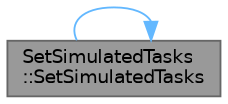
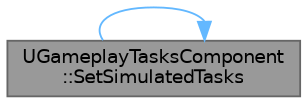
node "SetSimulatedTasks ::SetSimulatedTasks": label "SetSimulatedTasks ::SetSimulatedTasks" -> "UGameplayTasksComponent ::SetSimulatedTasks"
